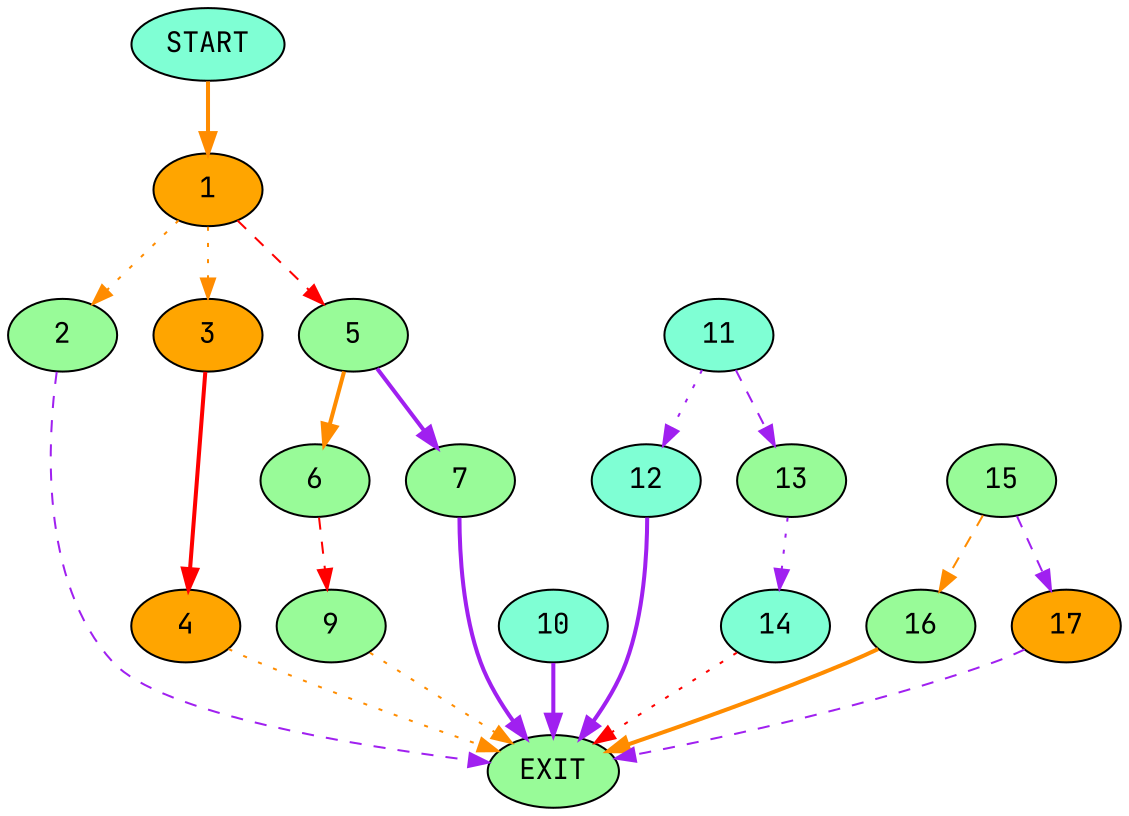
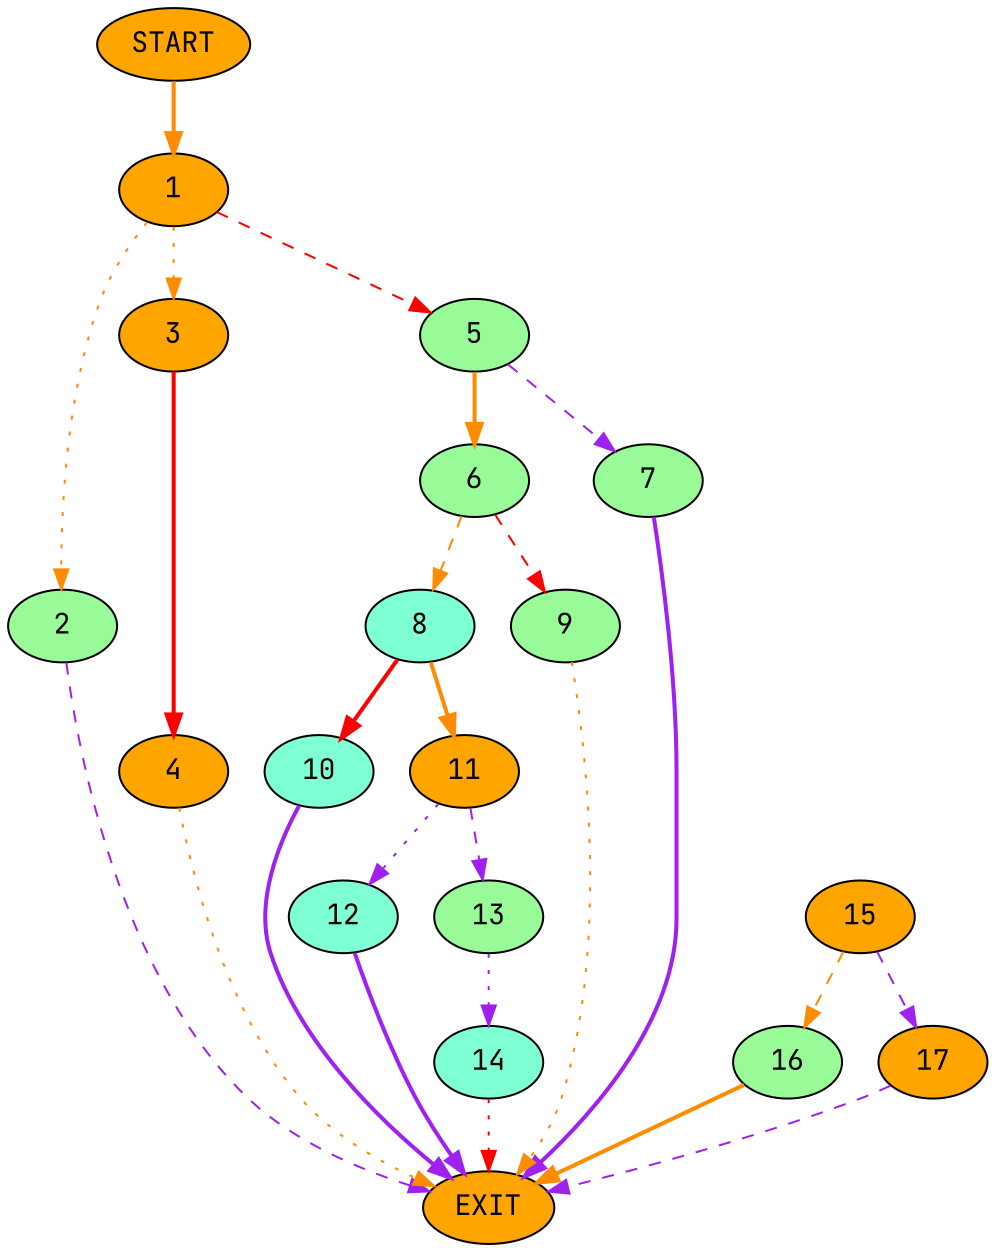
node "START": fillcolor aquamarine -> orange
node "11": fillcolor aquamarine -> orange
edge "5" -> "7": style bold -> dashed
node "15": fillcolor palegreen -> orange
node "8": added
node "EXIT": fillcolor palegreen -> orange
